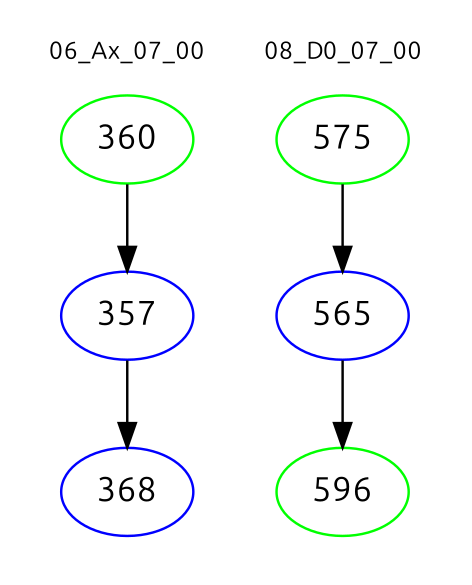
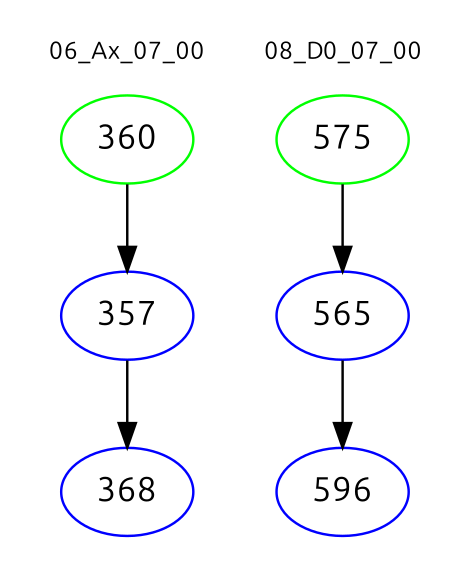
node "596": color green -> blue
